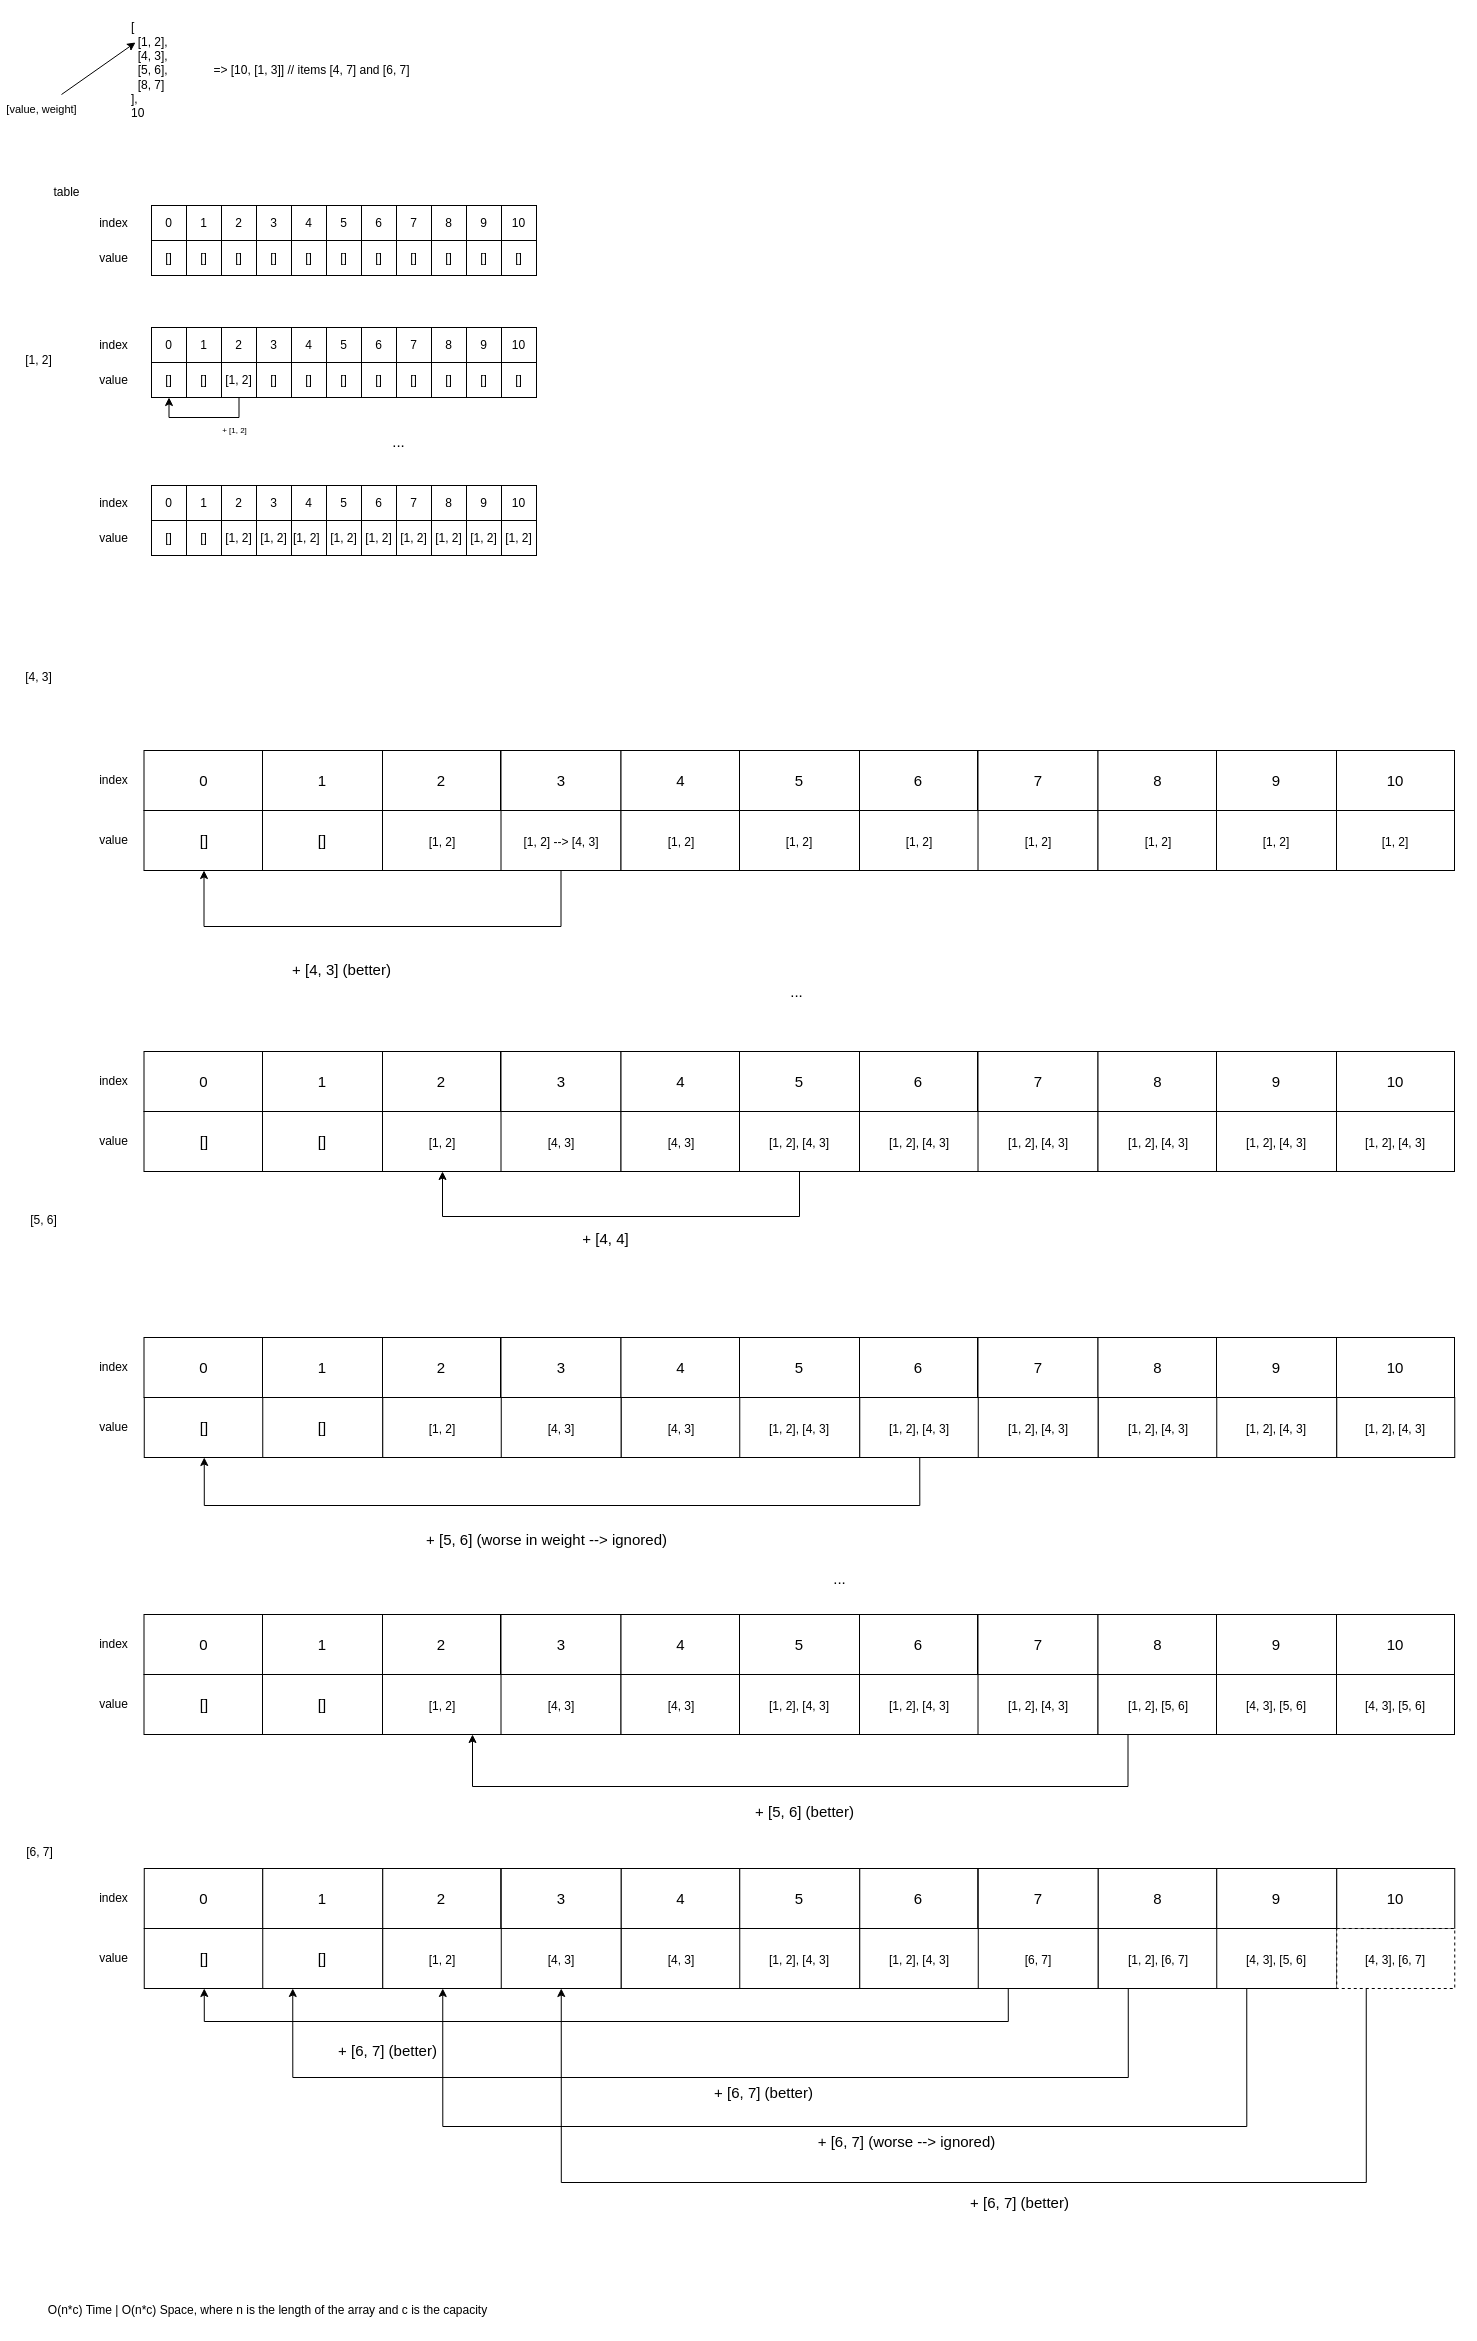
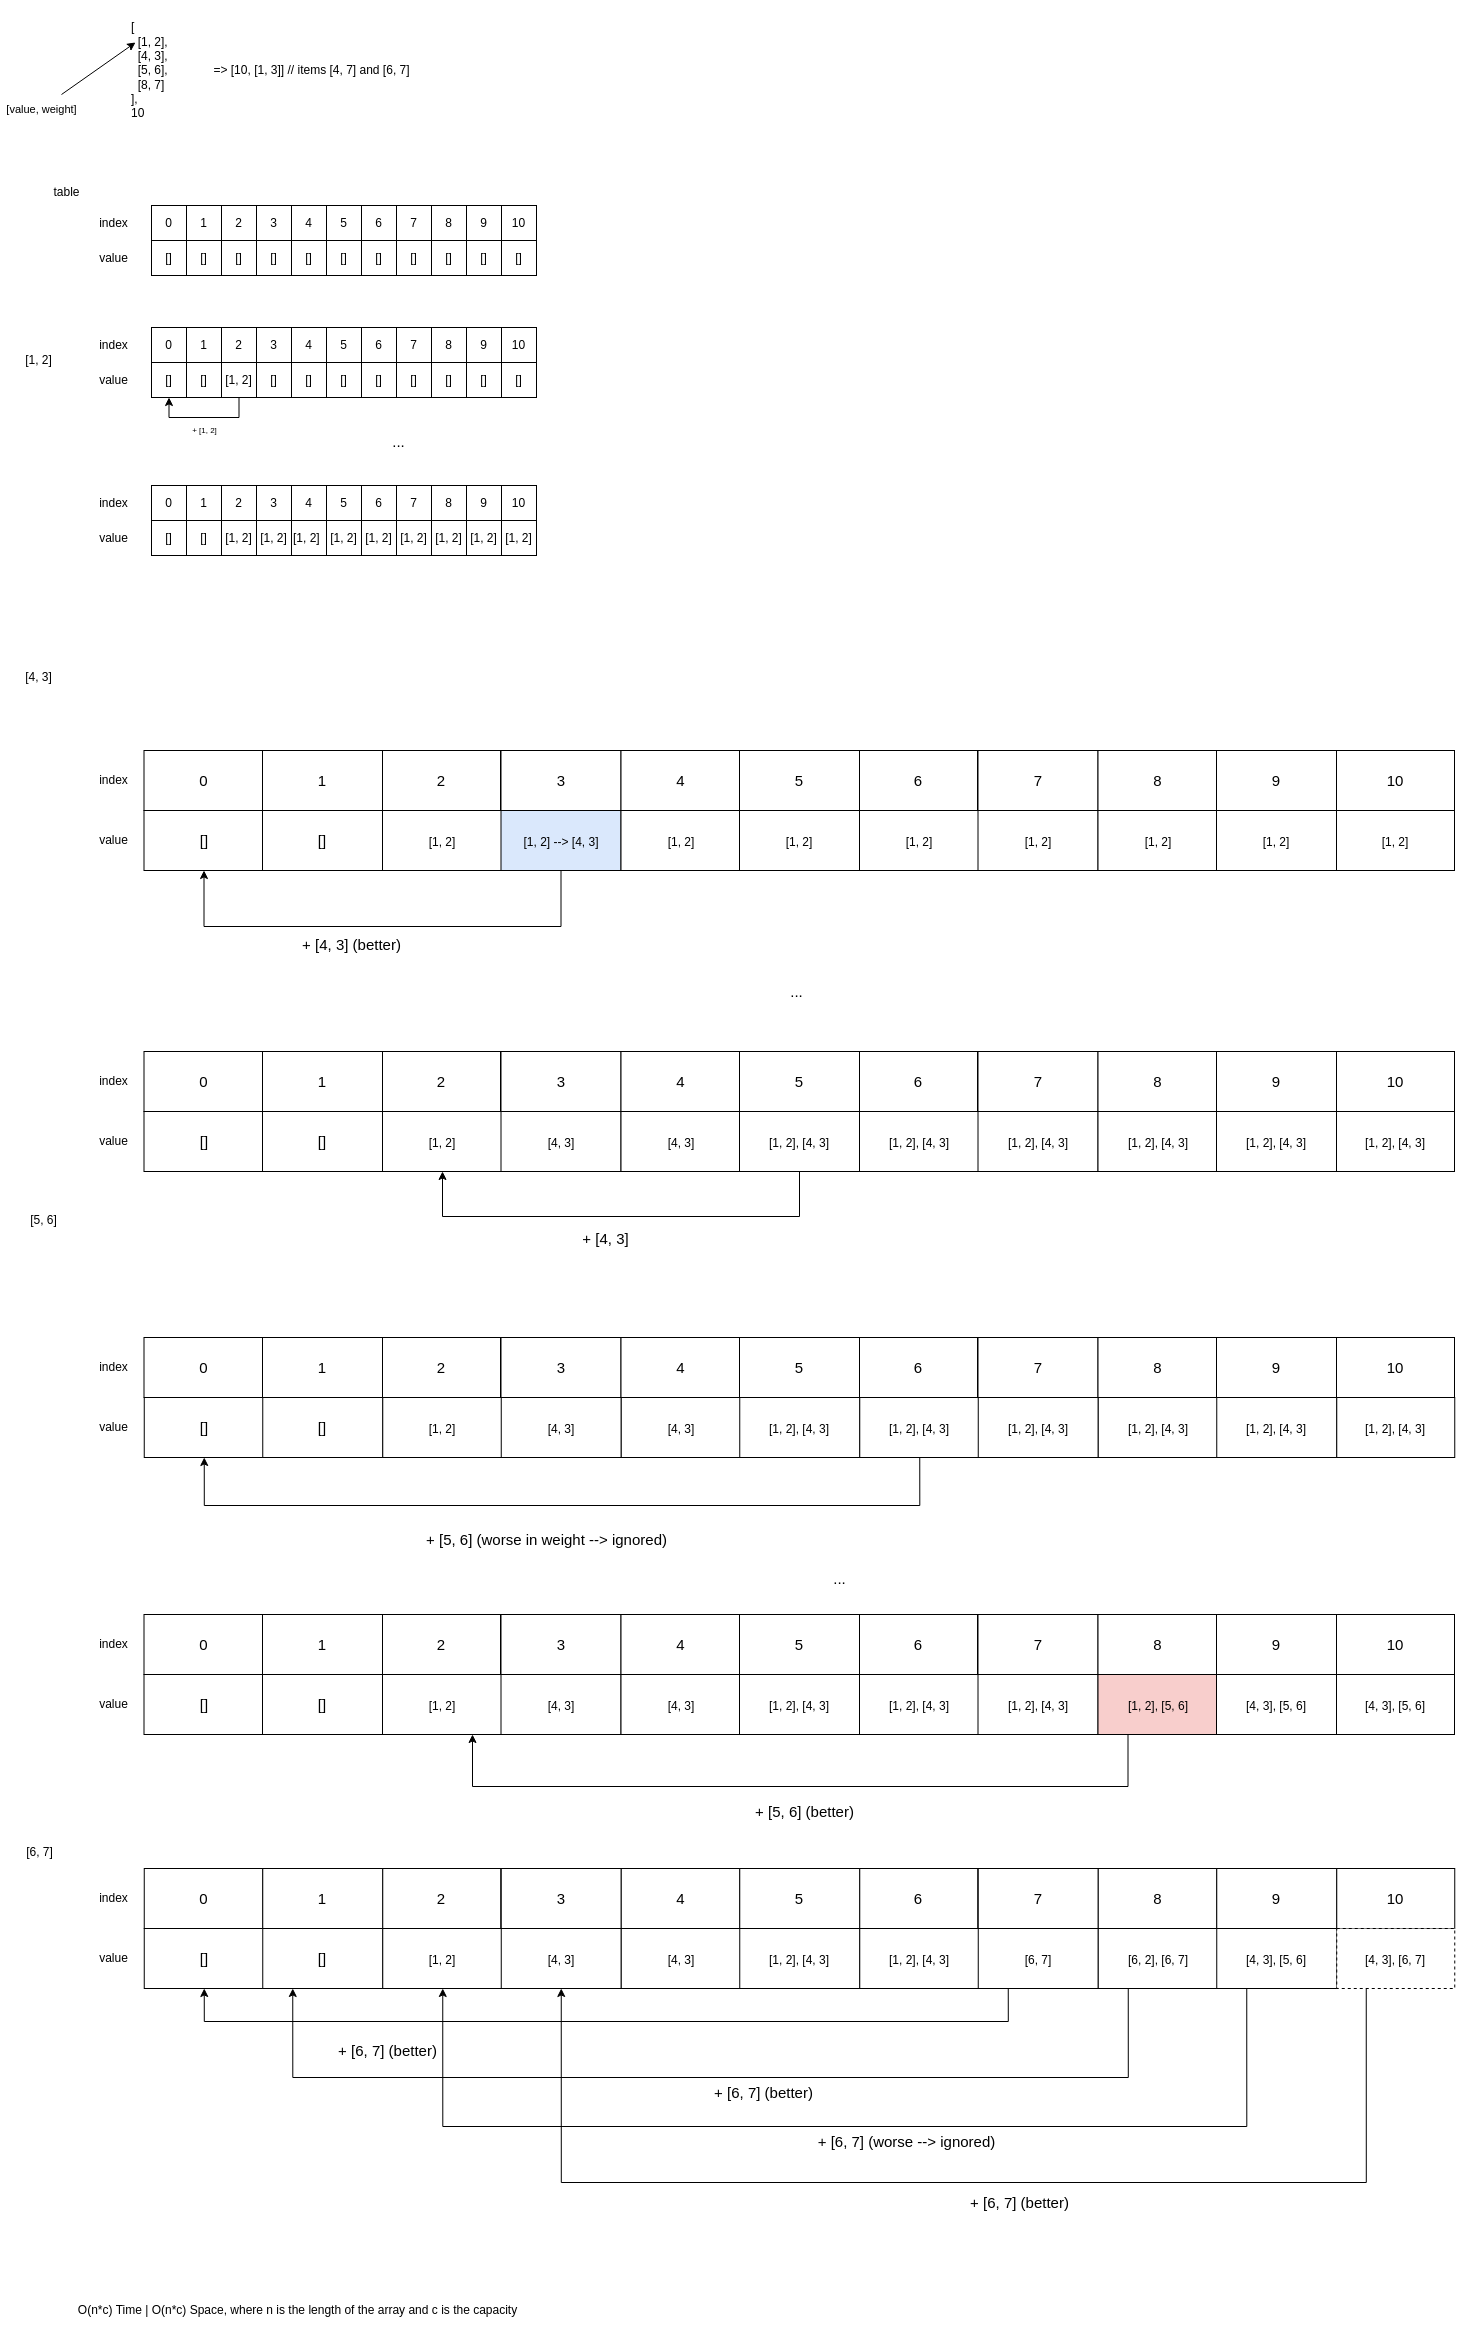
node "+ [1, 2]": moved (234, 431) -> (204, 431)
node "[1, 2] --> [4, 3]": fillcolor #ffffff -> #dae8fc
node "+ [4, 3] (better)": moved (341, 970) -> (351, 945)
node "+ [4, 4]": label "+ [4, 4]" -> "+ [4, 3]"
node "[1, 2], [5, 6]": fillcolor #ffffff -> #f8cecc
node "[1, 2], [6, 7]": label "[1, 2], [6, 7]" -> "[6, 2], [6, 7]"
node "O(n*c) Time | O(n*c) Space, where n is the length of the array and c is the capacity": moved (267, 2311) -> (297, 2311)
